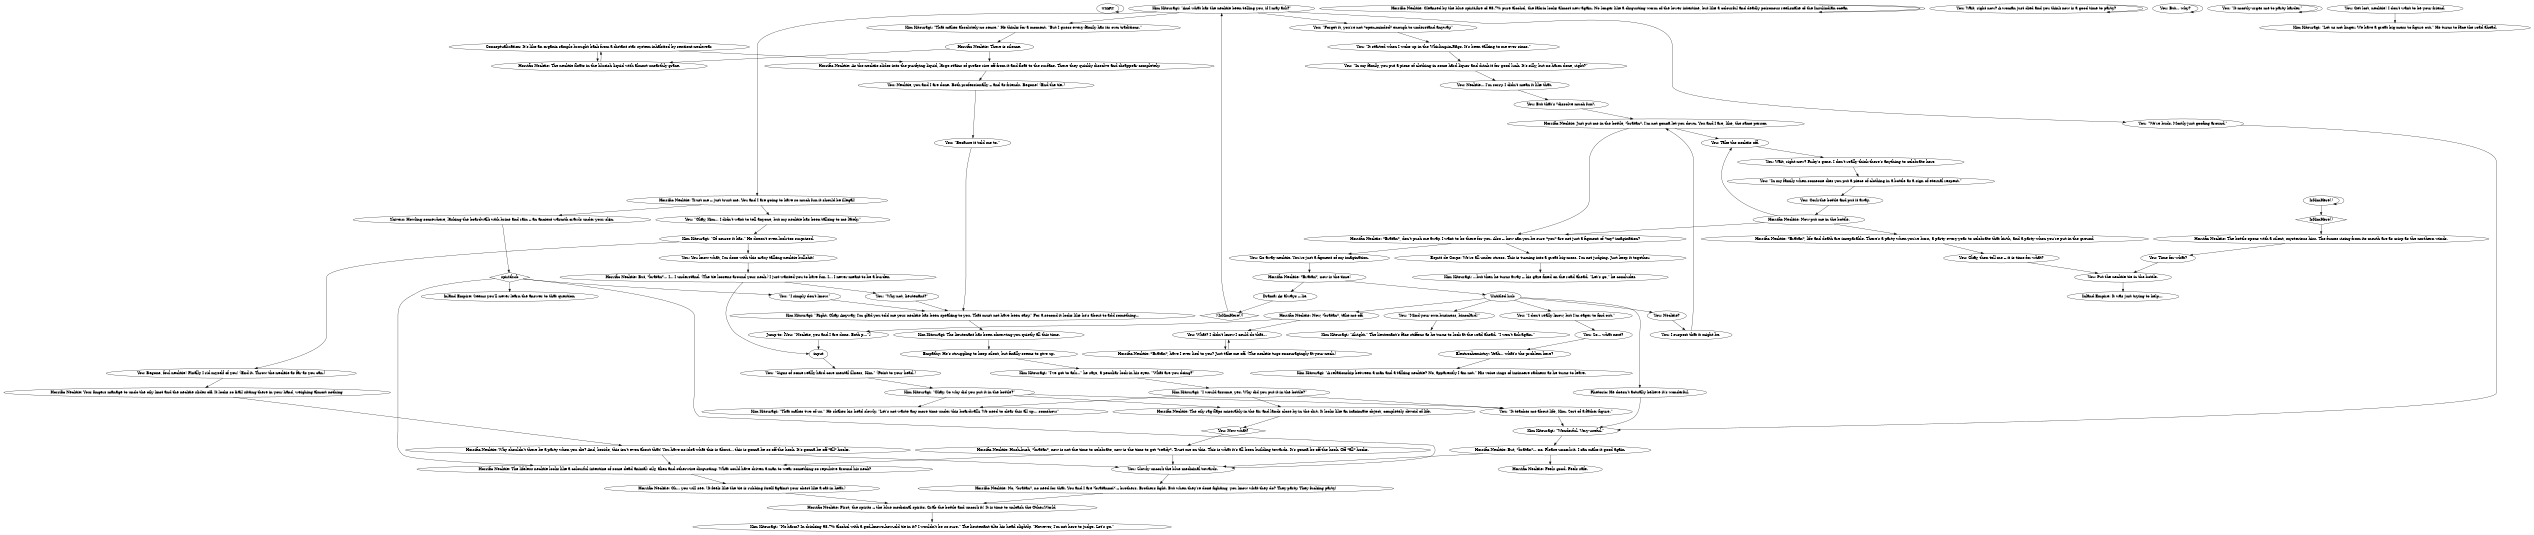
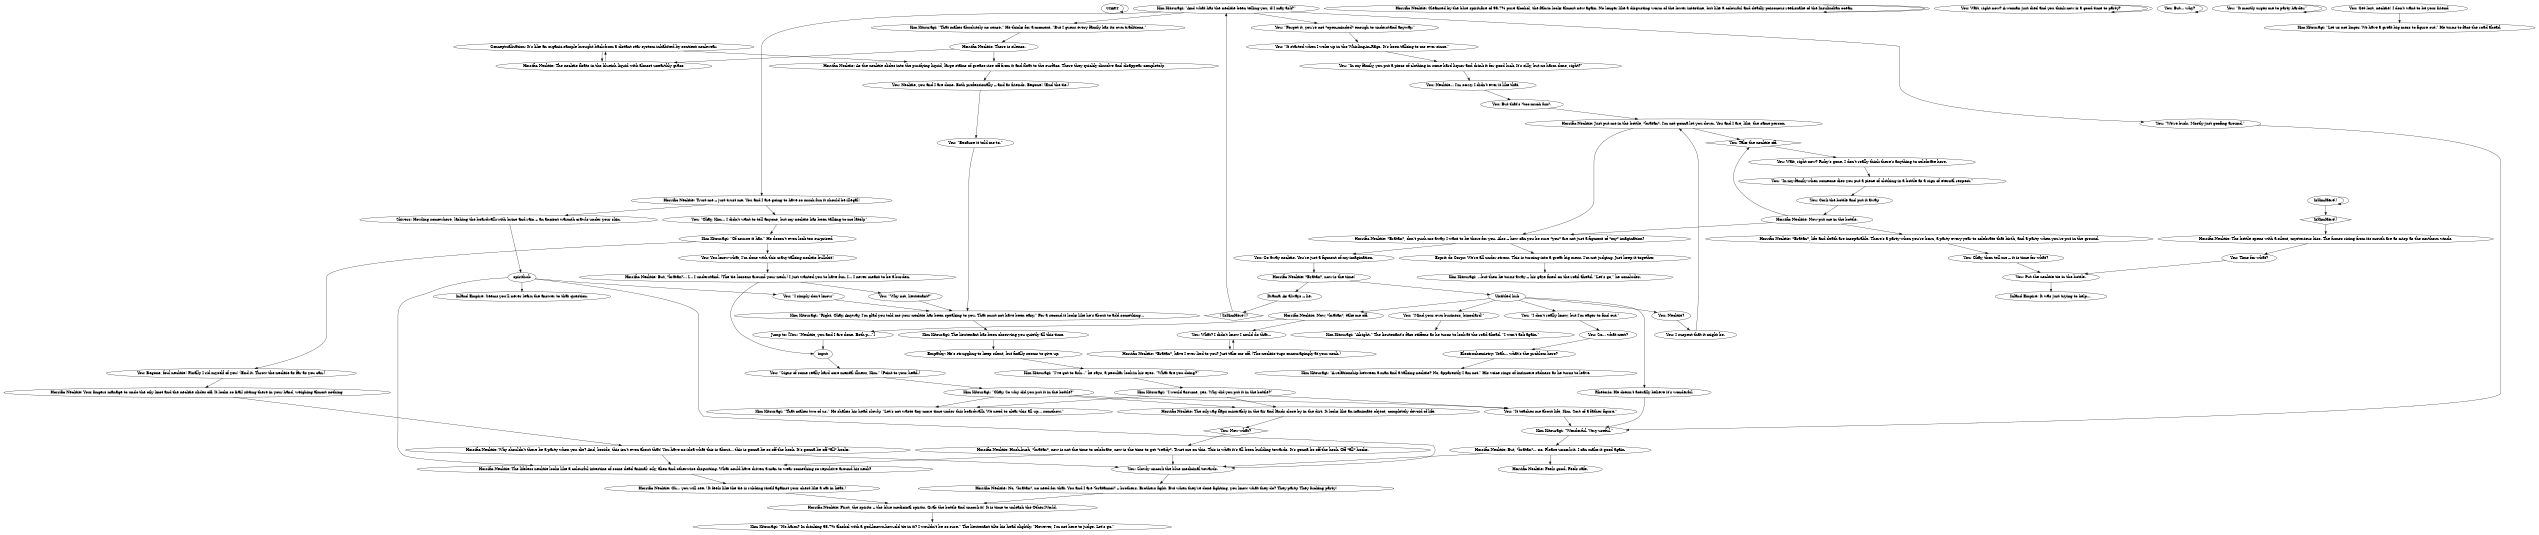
node "You: Necktie... I'm sorry. I didn't mean it like that.": label "You: Necktie... I'm sorry. I didn't mean it like that." -> "You: Necktie... I'm sorry. I didn't ever it like that."
node "You: But that's *dissolve much fun*.": label "You: But that's *dissolve much fun*." -> "You: But that's *too much fun*."
node "You: Take the necktie off.": shape ellipse -> diamond
node "spirithub": shape diamond -> ellipse
